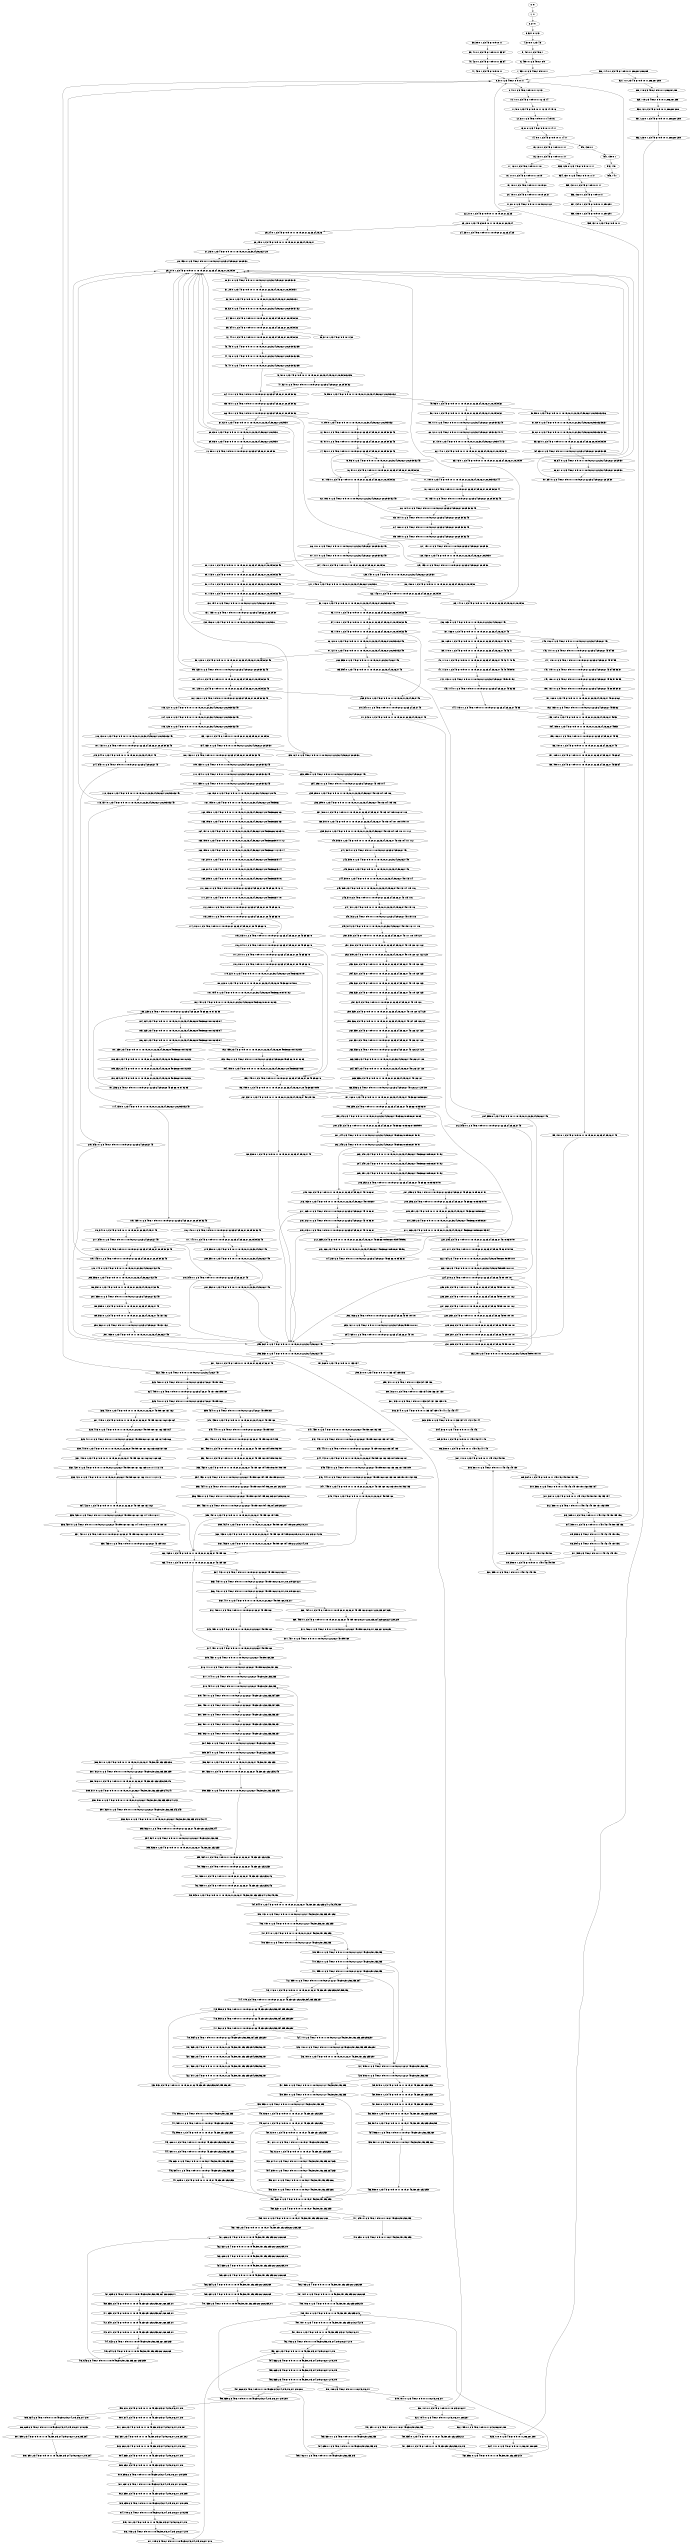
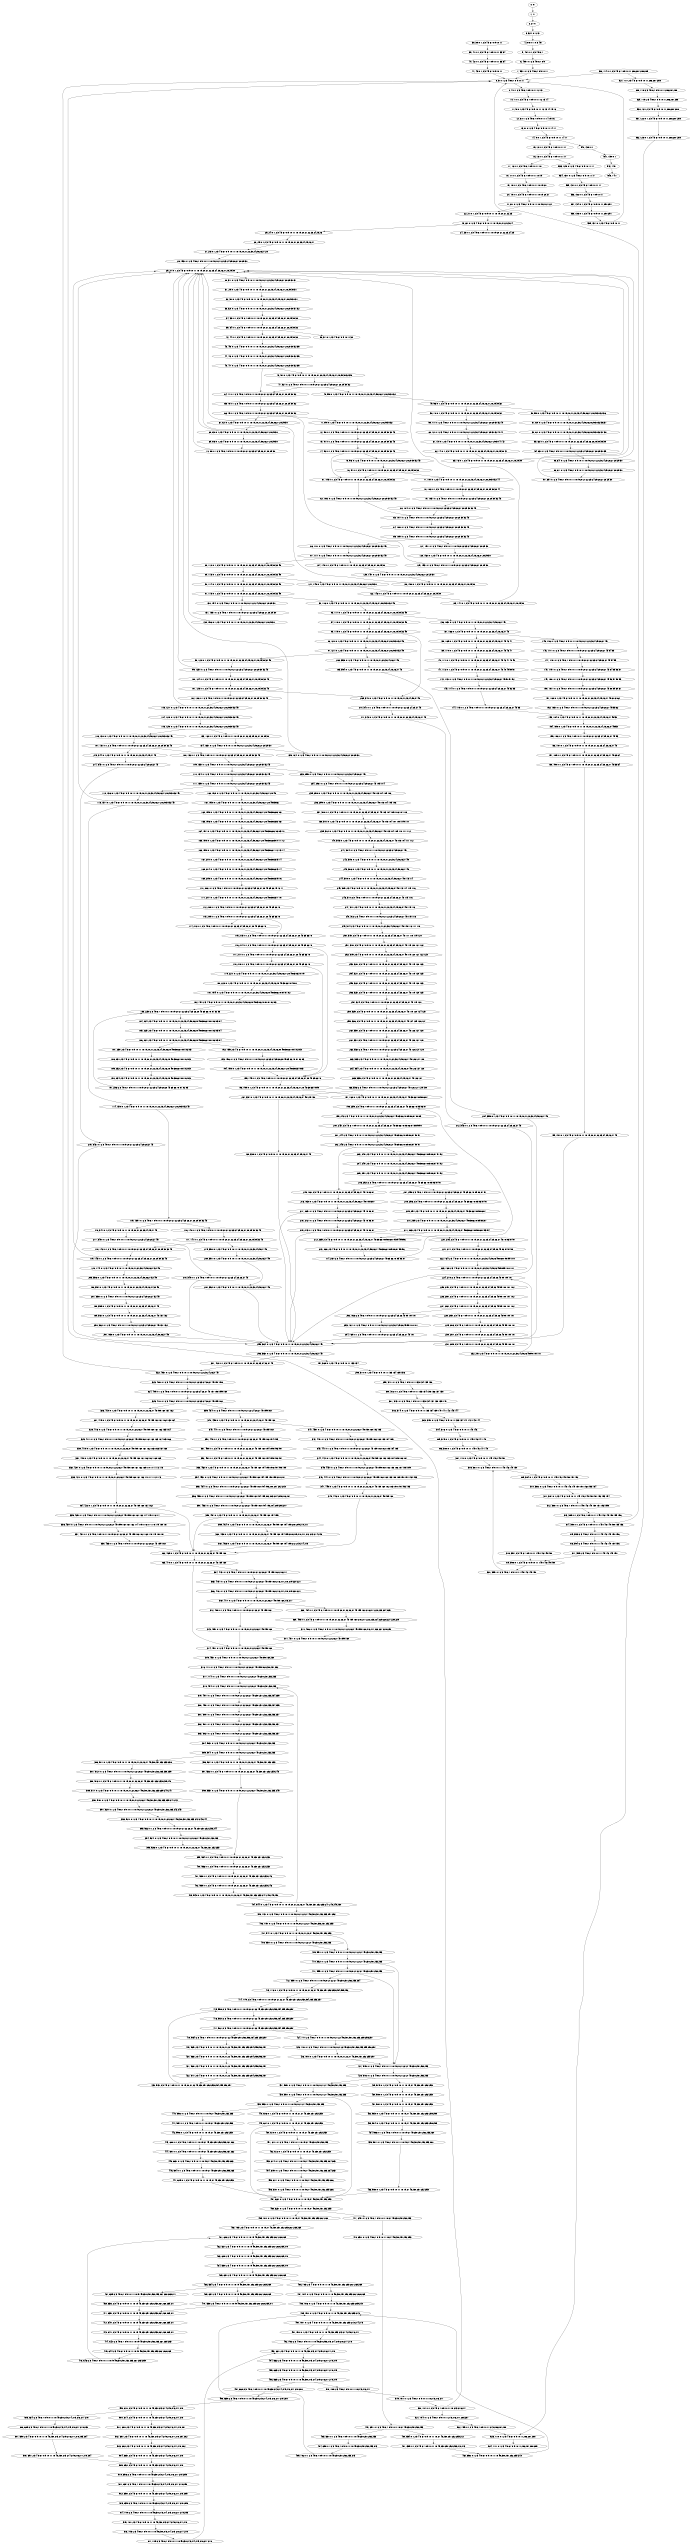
node "4, 378: 0 1 2 3 4 5": label "4, 378: 0 1 2 3 4 5" -> "4, 378: 0 1 0 3 4 5"
node "23, 22: 0 1 2 3 4 5 6 3 8 9 10 11 18 19 20 21 22 23 24": label "23, 22: 0 1 2 3 4 5 6 3 8 9 10 11 18 19 20 21 22 23 24" -> "23, 22: 0 1 2 3 4 5 6 7 8 9 10 11 18 19 20 21 22 23 24"
edge "300, 372: 0 1 2 3 4 5 6 7 8 9 10 11 133 134 135 136 137 138" -> "301, 373: 0 1 2 3 4 5 6 7 8 9 10 11 133 134 137 138 139 140": added
edge "521, 794: 0 1 2 3 4 5 6 7 8 9 10 11 273 276 277 286 287" -> "479, 651: 0 1 2 3 4 5 6 7 8 9 10 11 18 27 45 230 251 252 253": now "478, 650: 0 1 2 3 4 5 6 7 8 9 10 11 18 27 45 230 251 252 253" -> "479, 651: 0 1 2 3 4 5 6 7 8 9 10 11 18 27 45 230 251 252 253"
